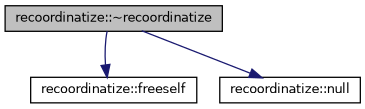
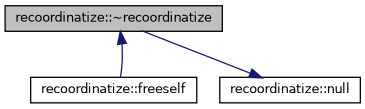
edge "recoordinatize::~recoordinatize" -> "recoordinatize::freeself": reversed
